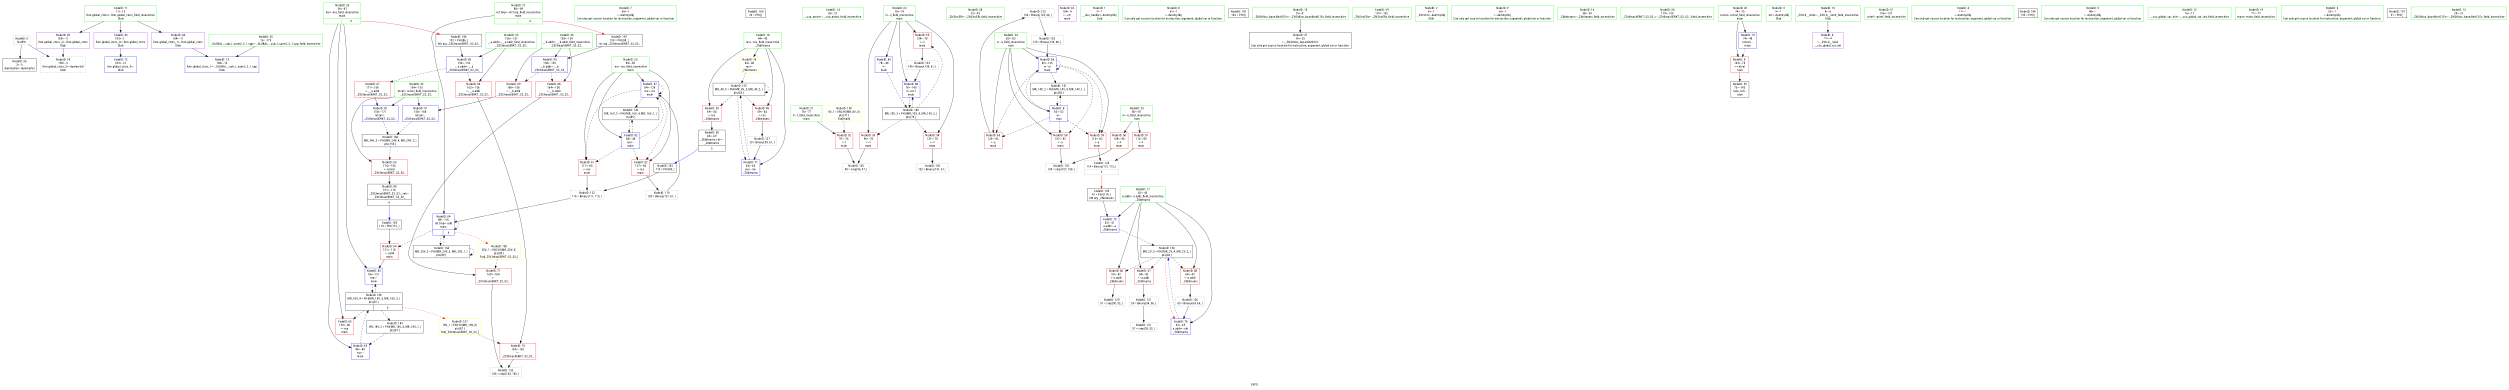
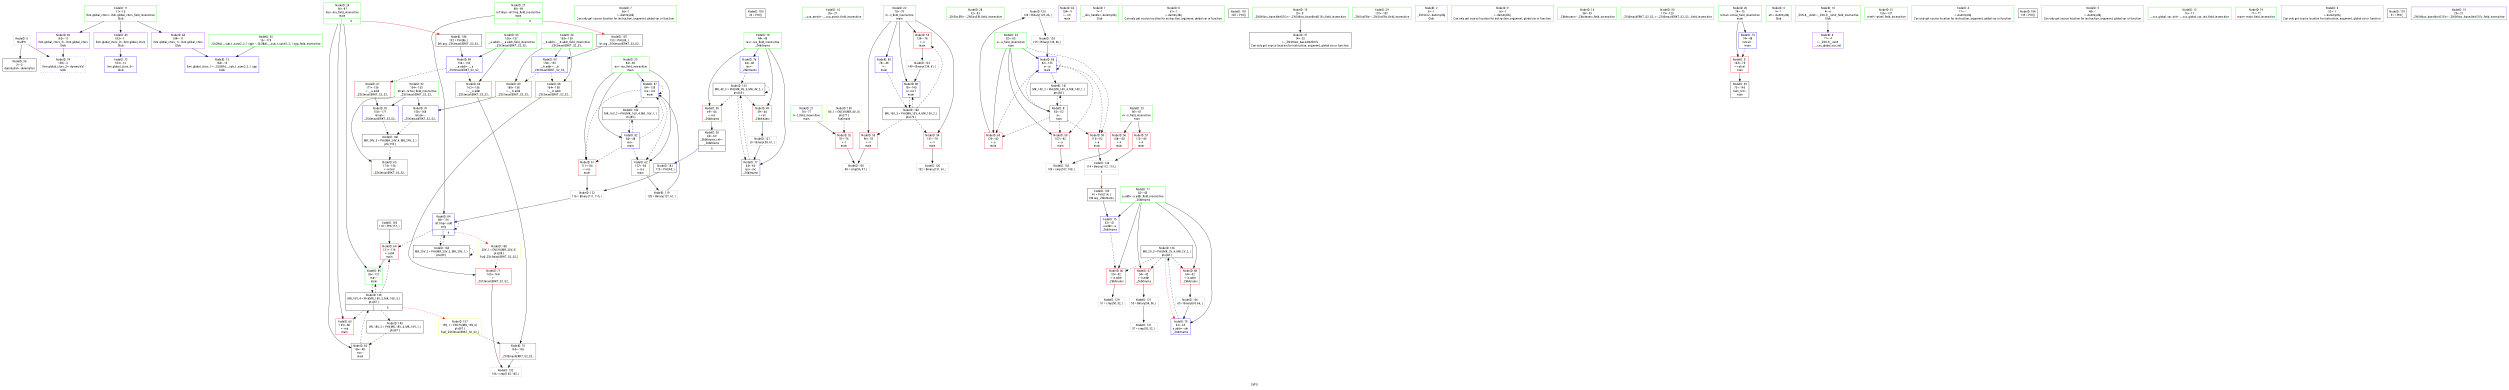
node "NodeID: 13": color green -> purple
node "NodeID: 76": color yellow -> blue
edge "NodeID: 24" -> "NodeID: 59": style solid -> dashed
node "NodeID: 40": removed
node "NodeID: 84": text "main" -> "only"
edge "NodeID: 75" -> "NodeID: 134": now "NodeID: 75" -> "NodeID: 46"
node "NodeID: 85": color blue -> green
edge "NodeID: 138" -> "NodeID: 64": added
edge "NodeID: 78" -> "NodeID: 134": color blue -> black
